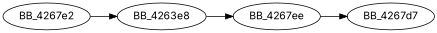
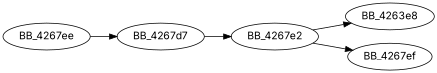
edge "BB_4263e8" -> "BB_4267ee": removed
edge "BB_4267d7" -> "BB_4267e2": added
node "BB_4267ef": added
